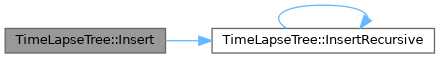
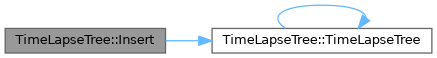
node "TimeLapseTree::InsertRecursive": label "TimeLapseTree::InsertRecursive" -> "TimeLapseTree::TimeLapseTree"
